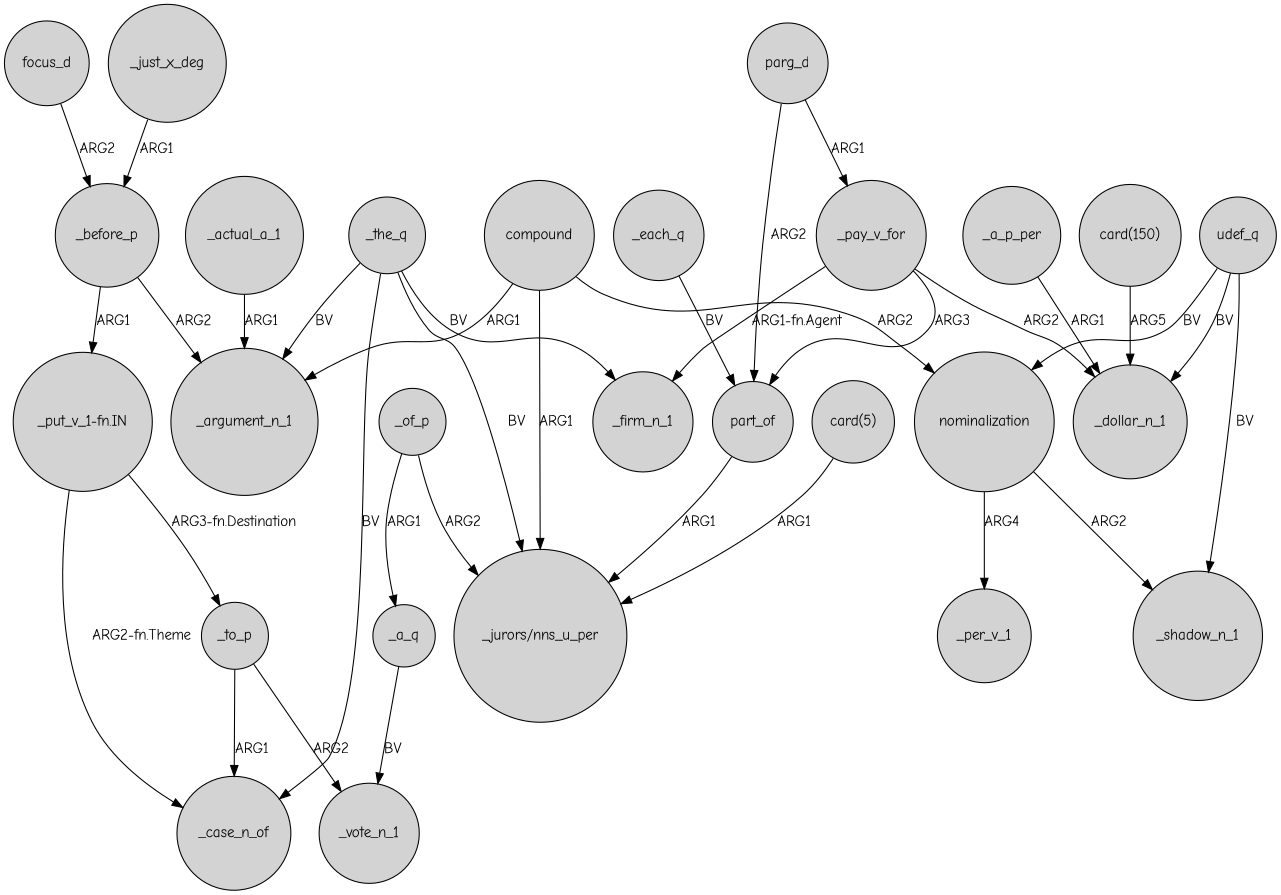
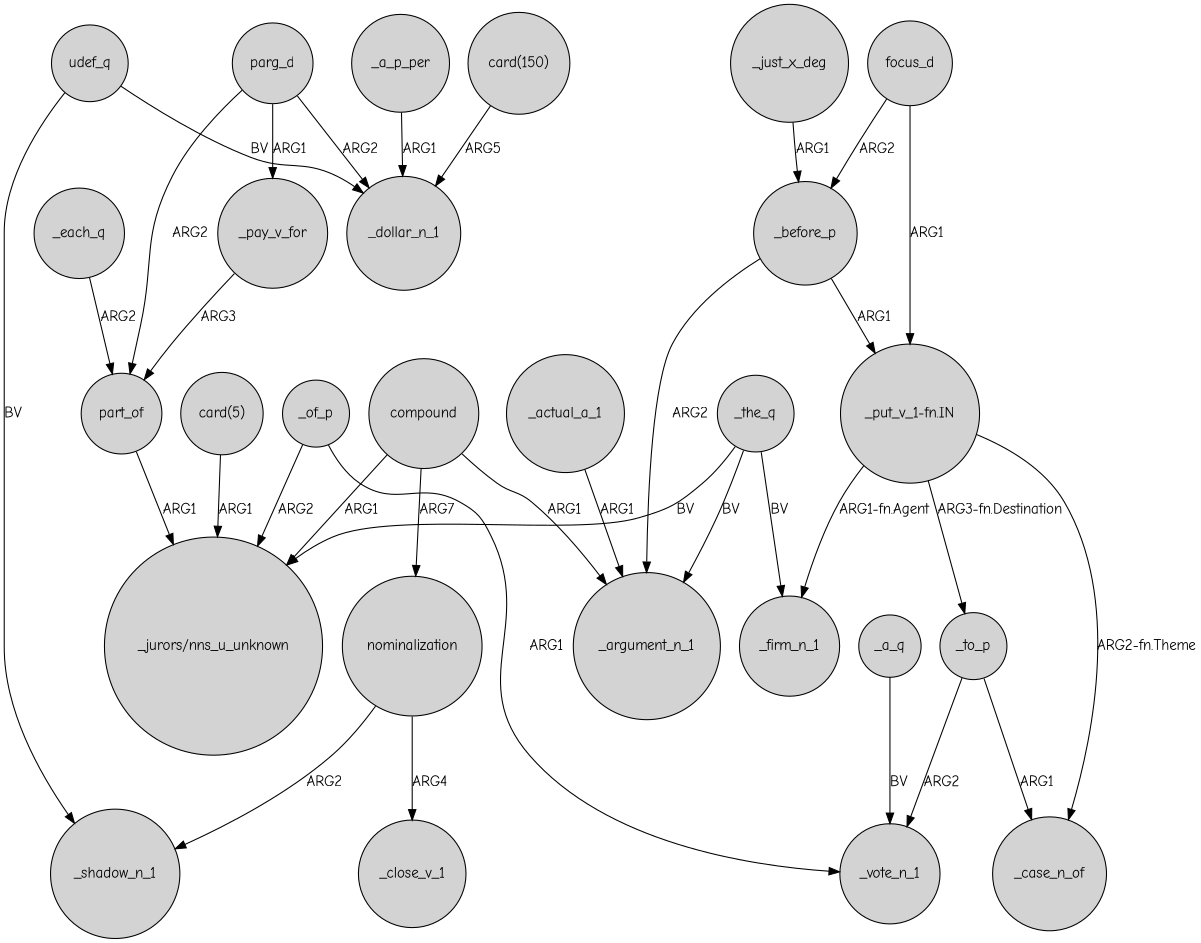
edge "focus_d" -> "_put_v_1-fn.IN": added, label "ARG1"
edge "_pay_v_for" -> "_firm_n_1": now "_put_v_1-fn.IN" -> "_firm_n_1"
edge "_pay_v_for" -> "_dollar_n_1": now "parg_d" -> "_dollar_n_1"
edge "_each_q" -> "part_of": label "BV" -> "ARG2"
edge "compound" -> "nominalization": label "ARG2" -> "ARG7"
edge "udef_q" -> "nominalization": removed, label "BV"
edge "_of_p" -> "_a_q": now "_of_p" -> "_vote_n_1"
edge "_the_q" -> "_case_n_of": removed, label "BV"
node "_jurors/nns_u_per": label "_jurors/nns_u_per" -> "_jurors/nns_u_unknown"
node "_per_v_1": label "_per_v_1" -> "_close_v_1"
